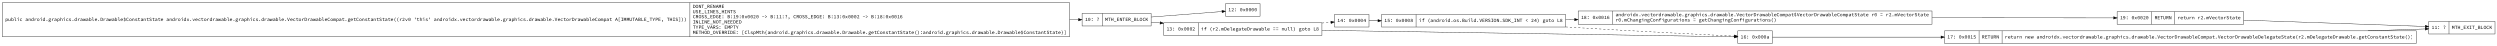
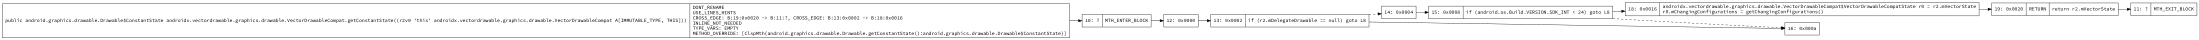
edge "10: ?" -> "13: 0x0002": now "12: 0x0000" -> "13: 0x0002"
node "17: 0x0015": removed
